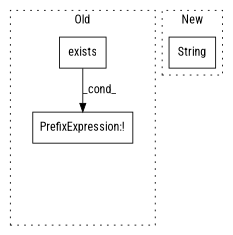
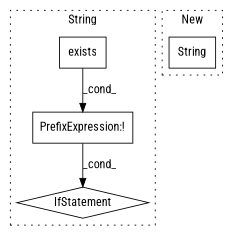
cluster "Old": label "Old" -> "String"
node "IfStatement": added
